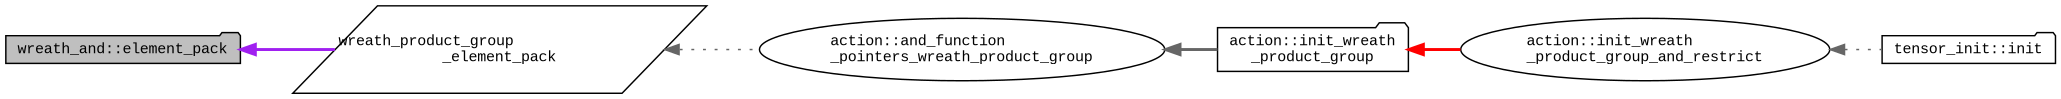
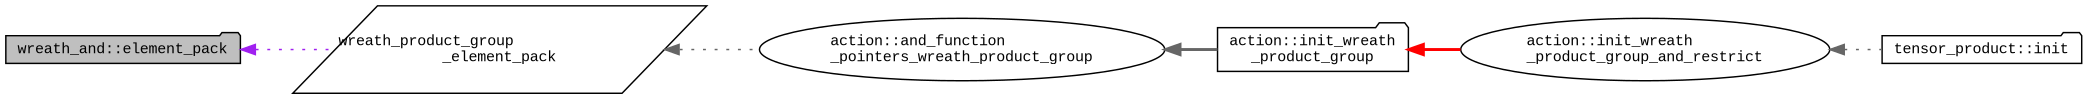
edge "wreath_product_group _element_pack" -> "wreath_and::element_pack": style bold -> dotted
node "tensor_init::init": label "tensor_init::init" -> "tensor_product::init"
